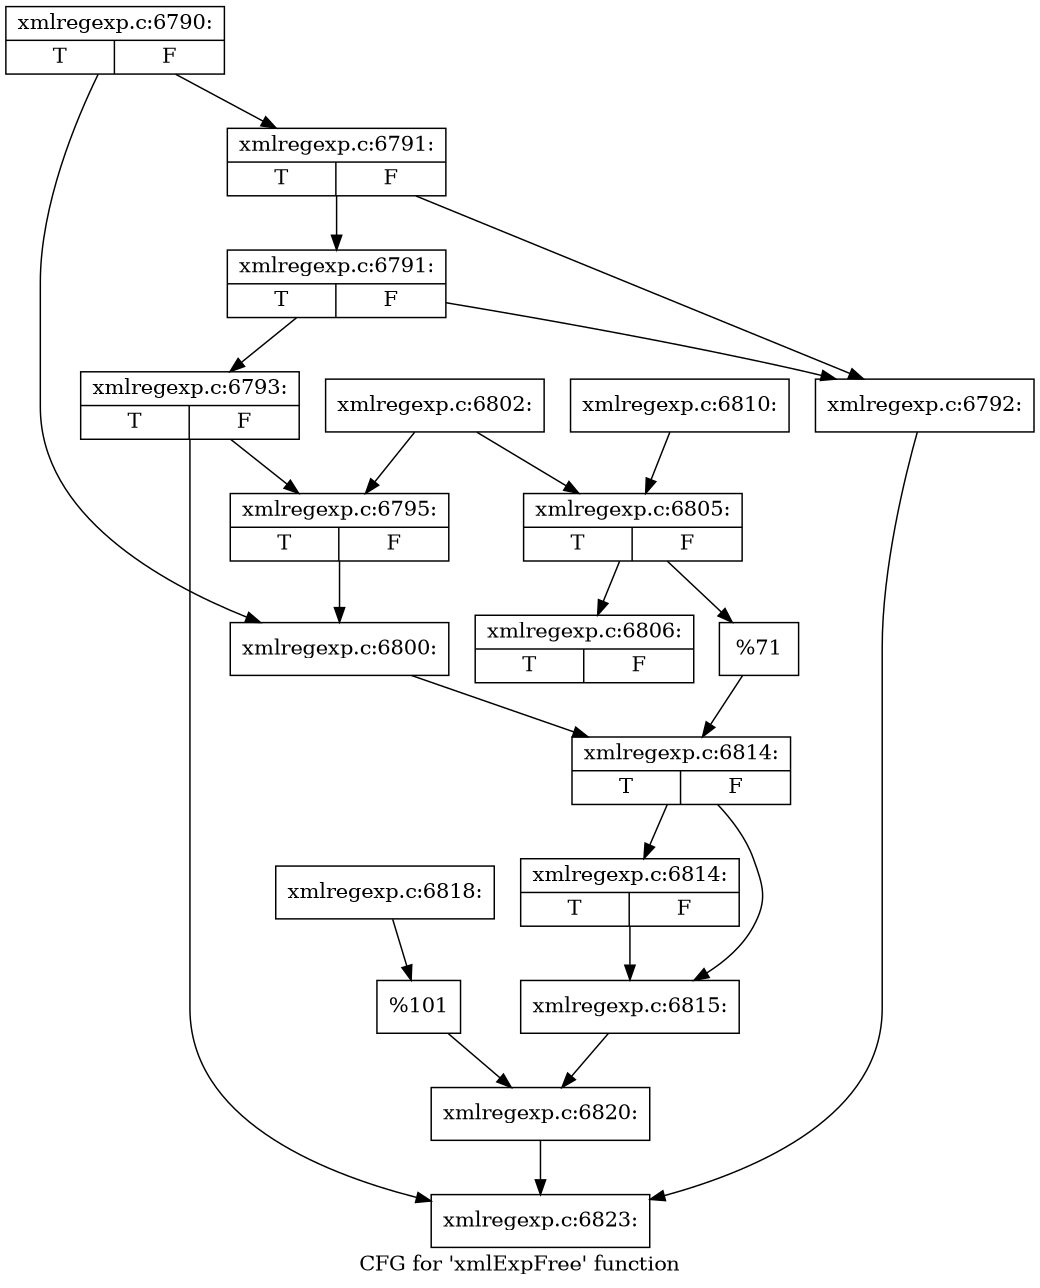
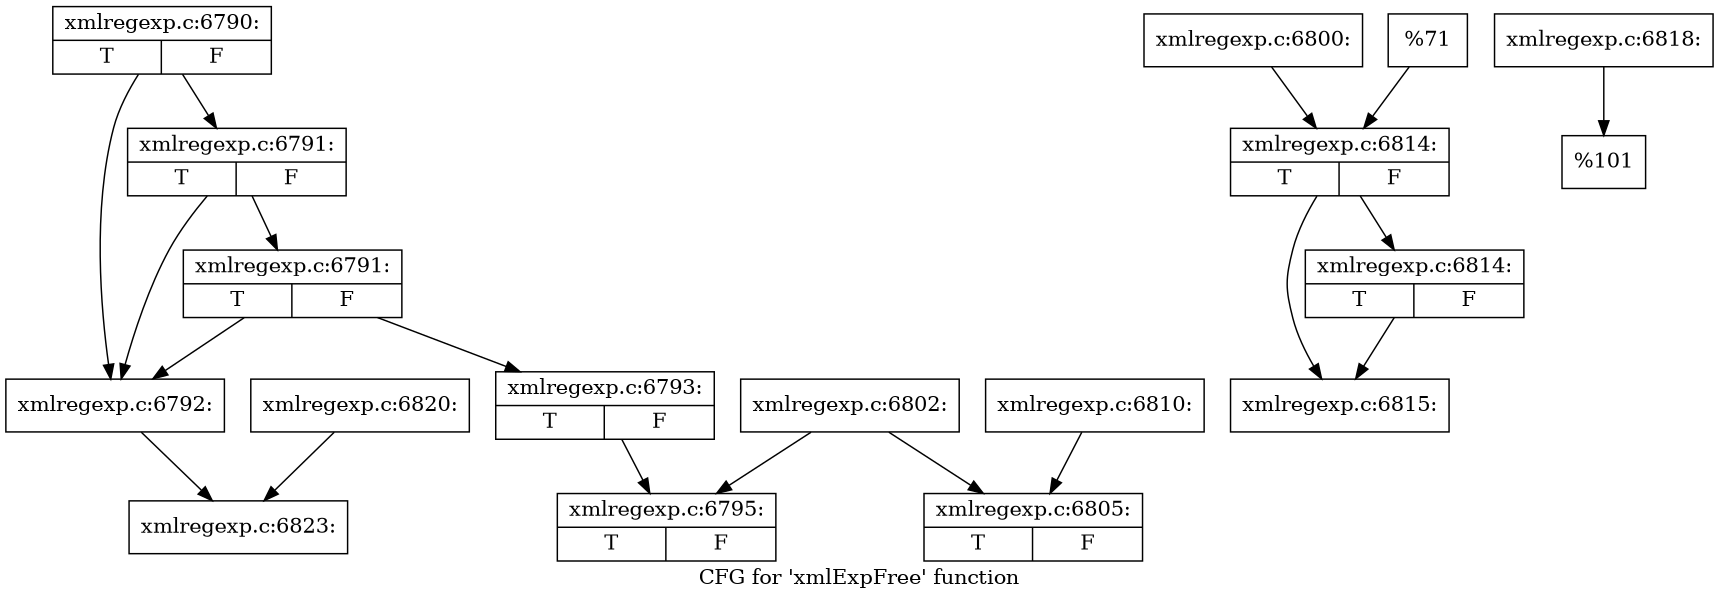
edge "xmlregexp.c:6790:" -> "xmlregexp.c:6800:": now "xmlregexp.c:6790:" -> "xmlregexp.c:6792:"
edge "xmlregexp.c:6795:" -> "xmlregexp.c:6800:": removed
edge "xmlregexp.c:6805:" -> "%71": removed
node "xmlregexp.c:6806:": removed
edge "xmlregexp.c:6793:" -> "xmlregexp.c:6823:": removed
edge "xmlregexp.c:6815:" -> "xmlregexp.c:6820:": removed
edge "%101" -> "xmlregexp.c:6820:": removed
